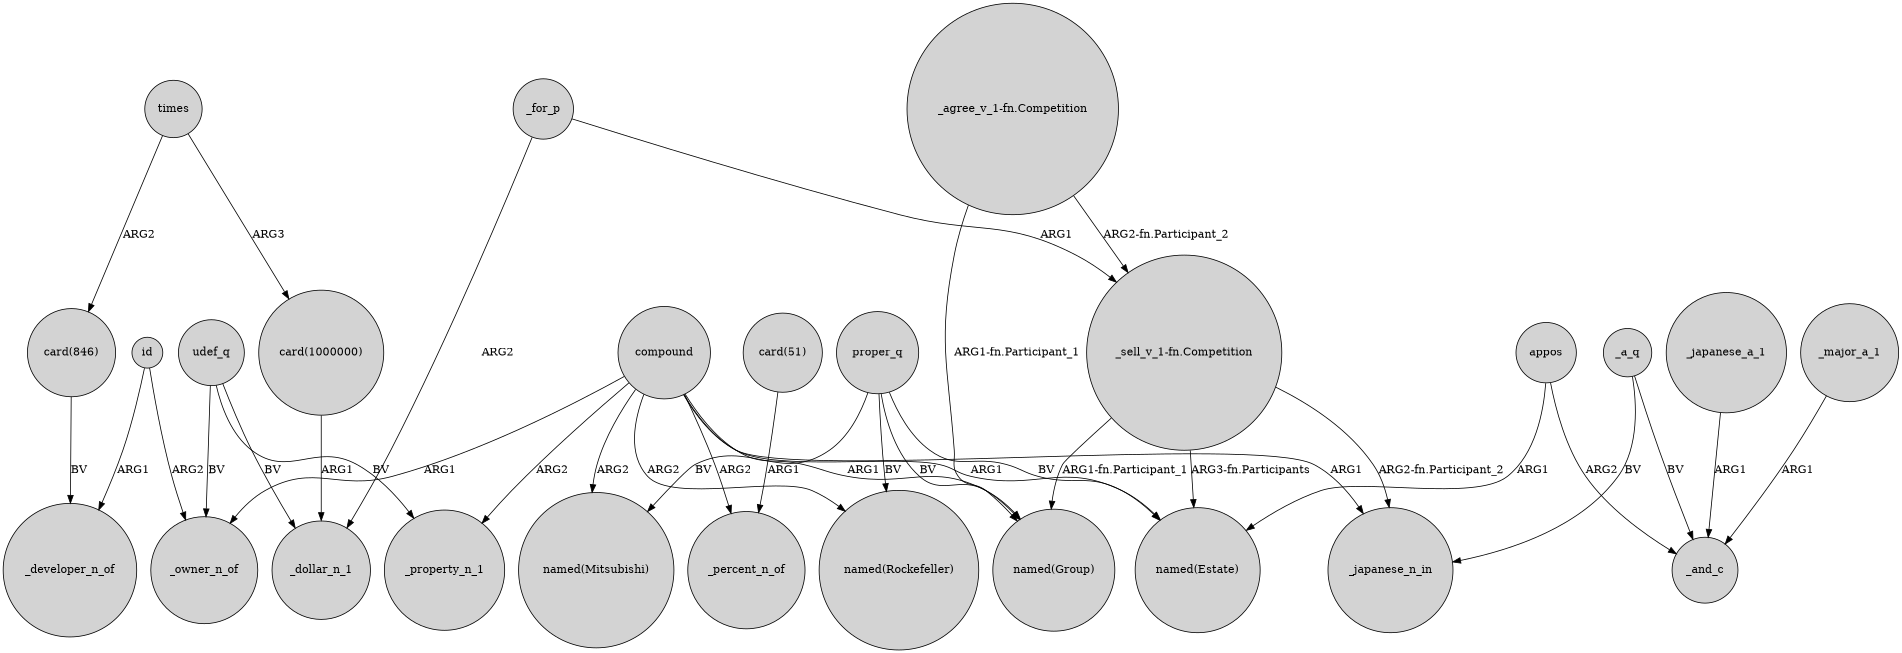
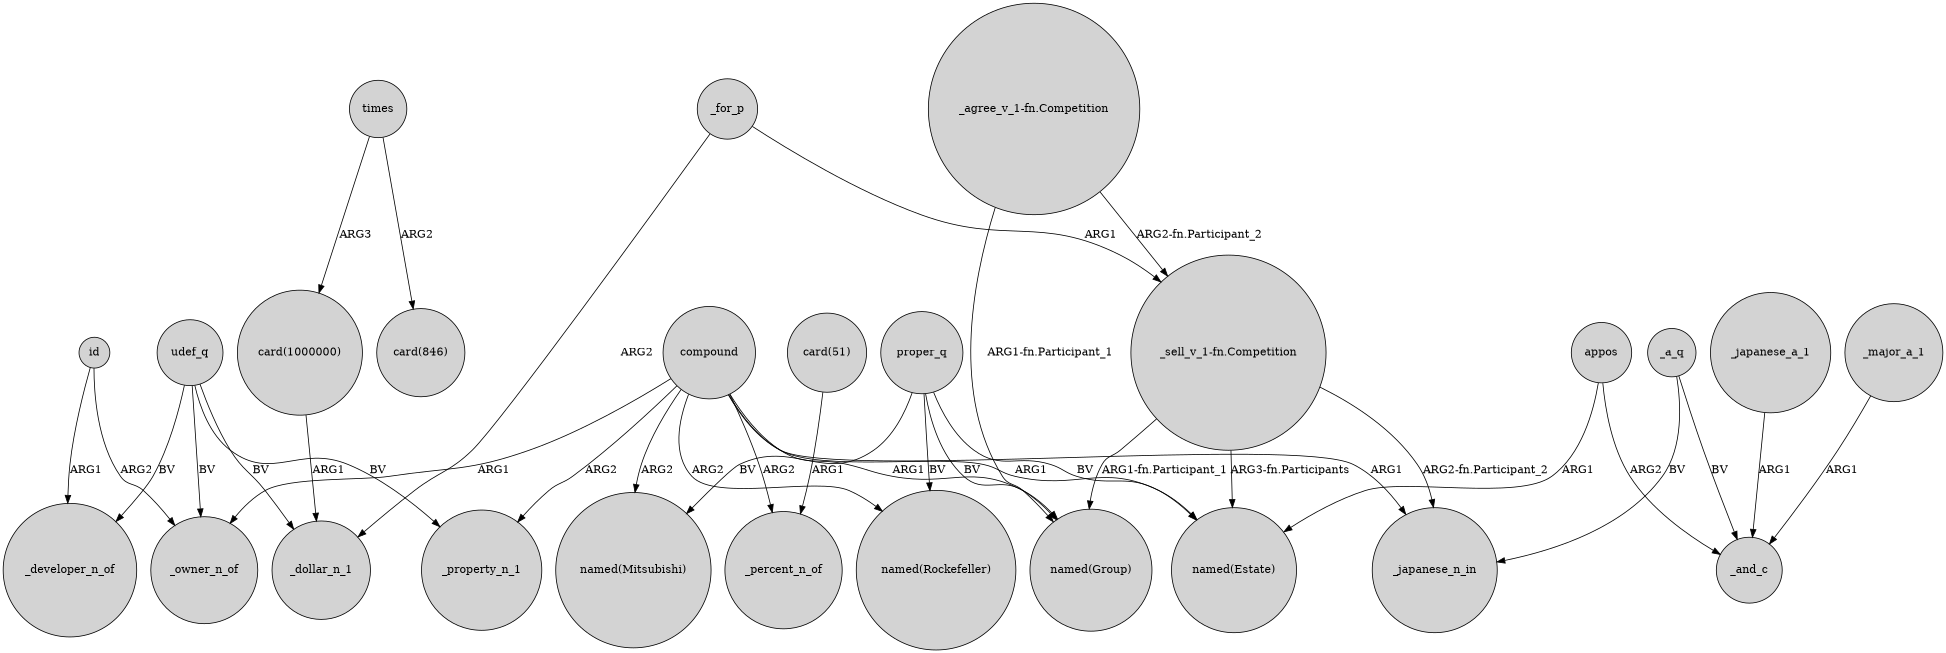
edge "card(846)" -> "_developer_n_of": now "udef_q" -> "_developer_n_of"
